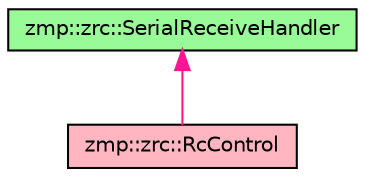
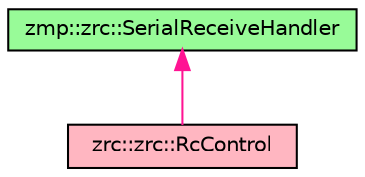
node "zmp::zrc::RcControl": label "zmp::zrc::RcControl" -> "zrc::zrc::RcControl"
